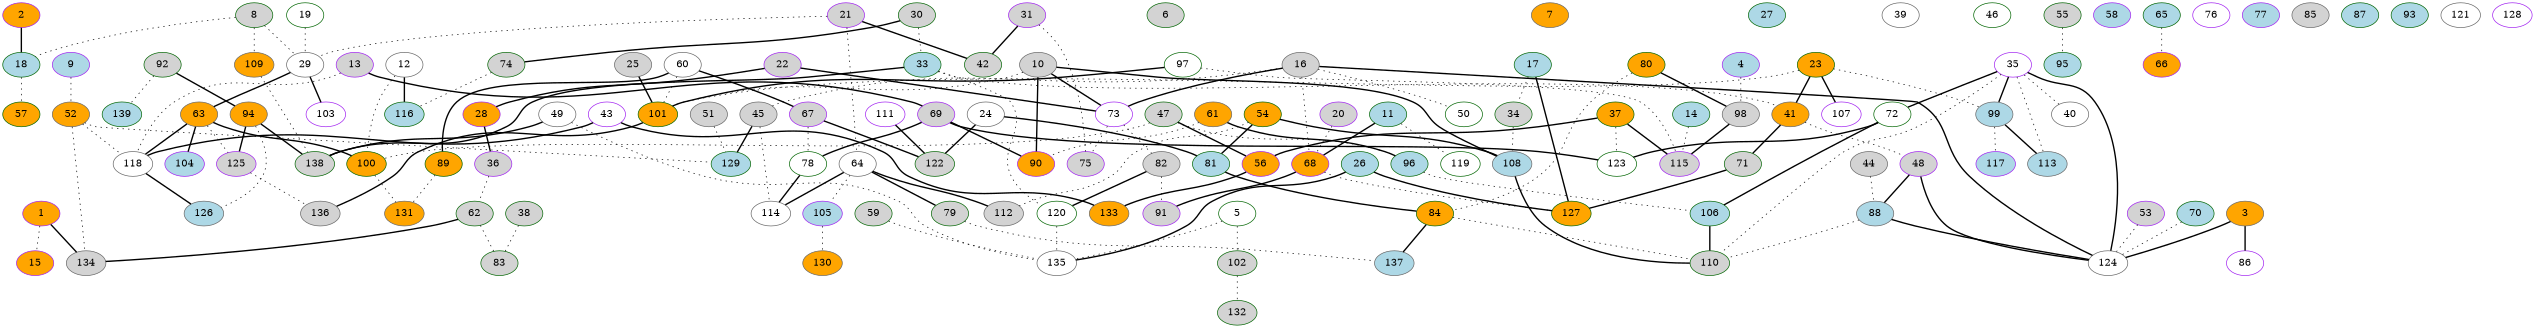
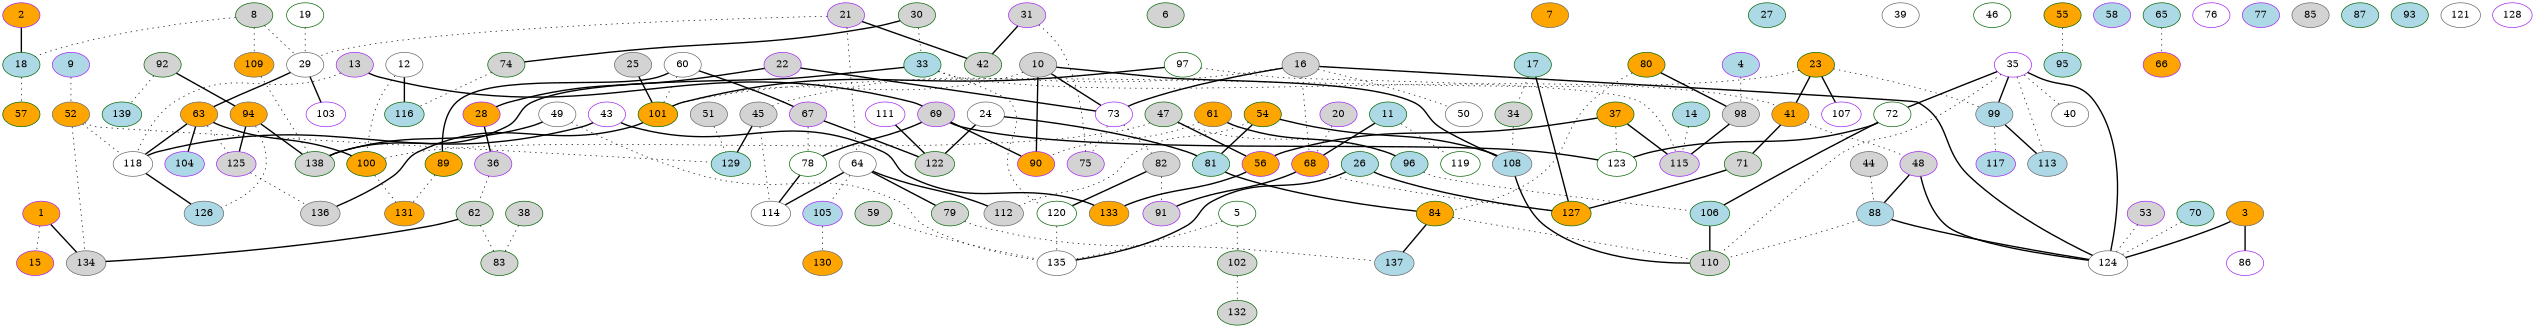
node "55": fillcolor lightgrey -> orange
node "50": color darkgreen -> gray40
